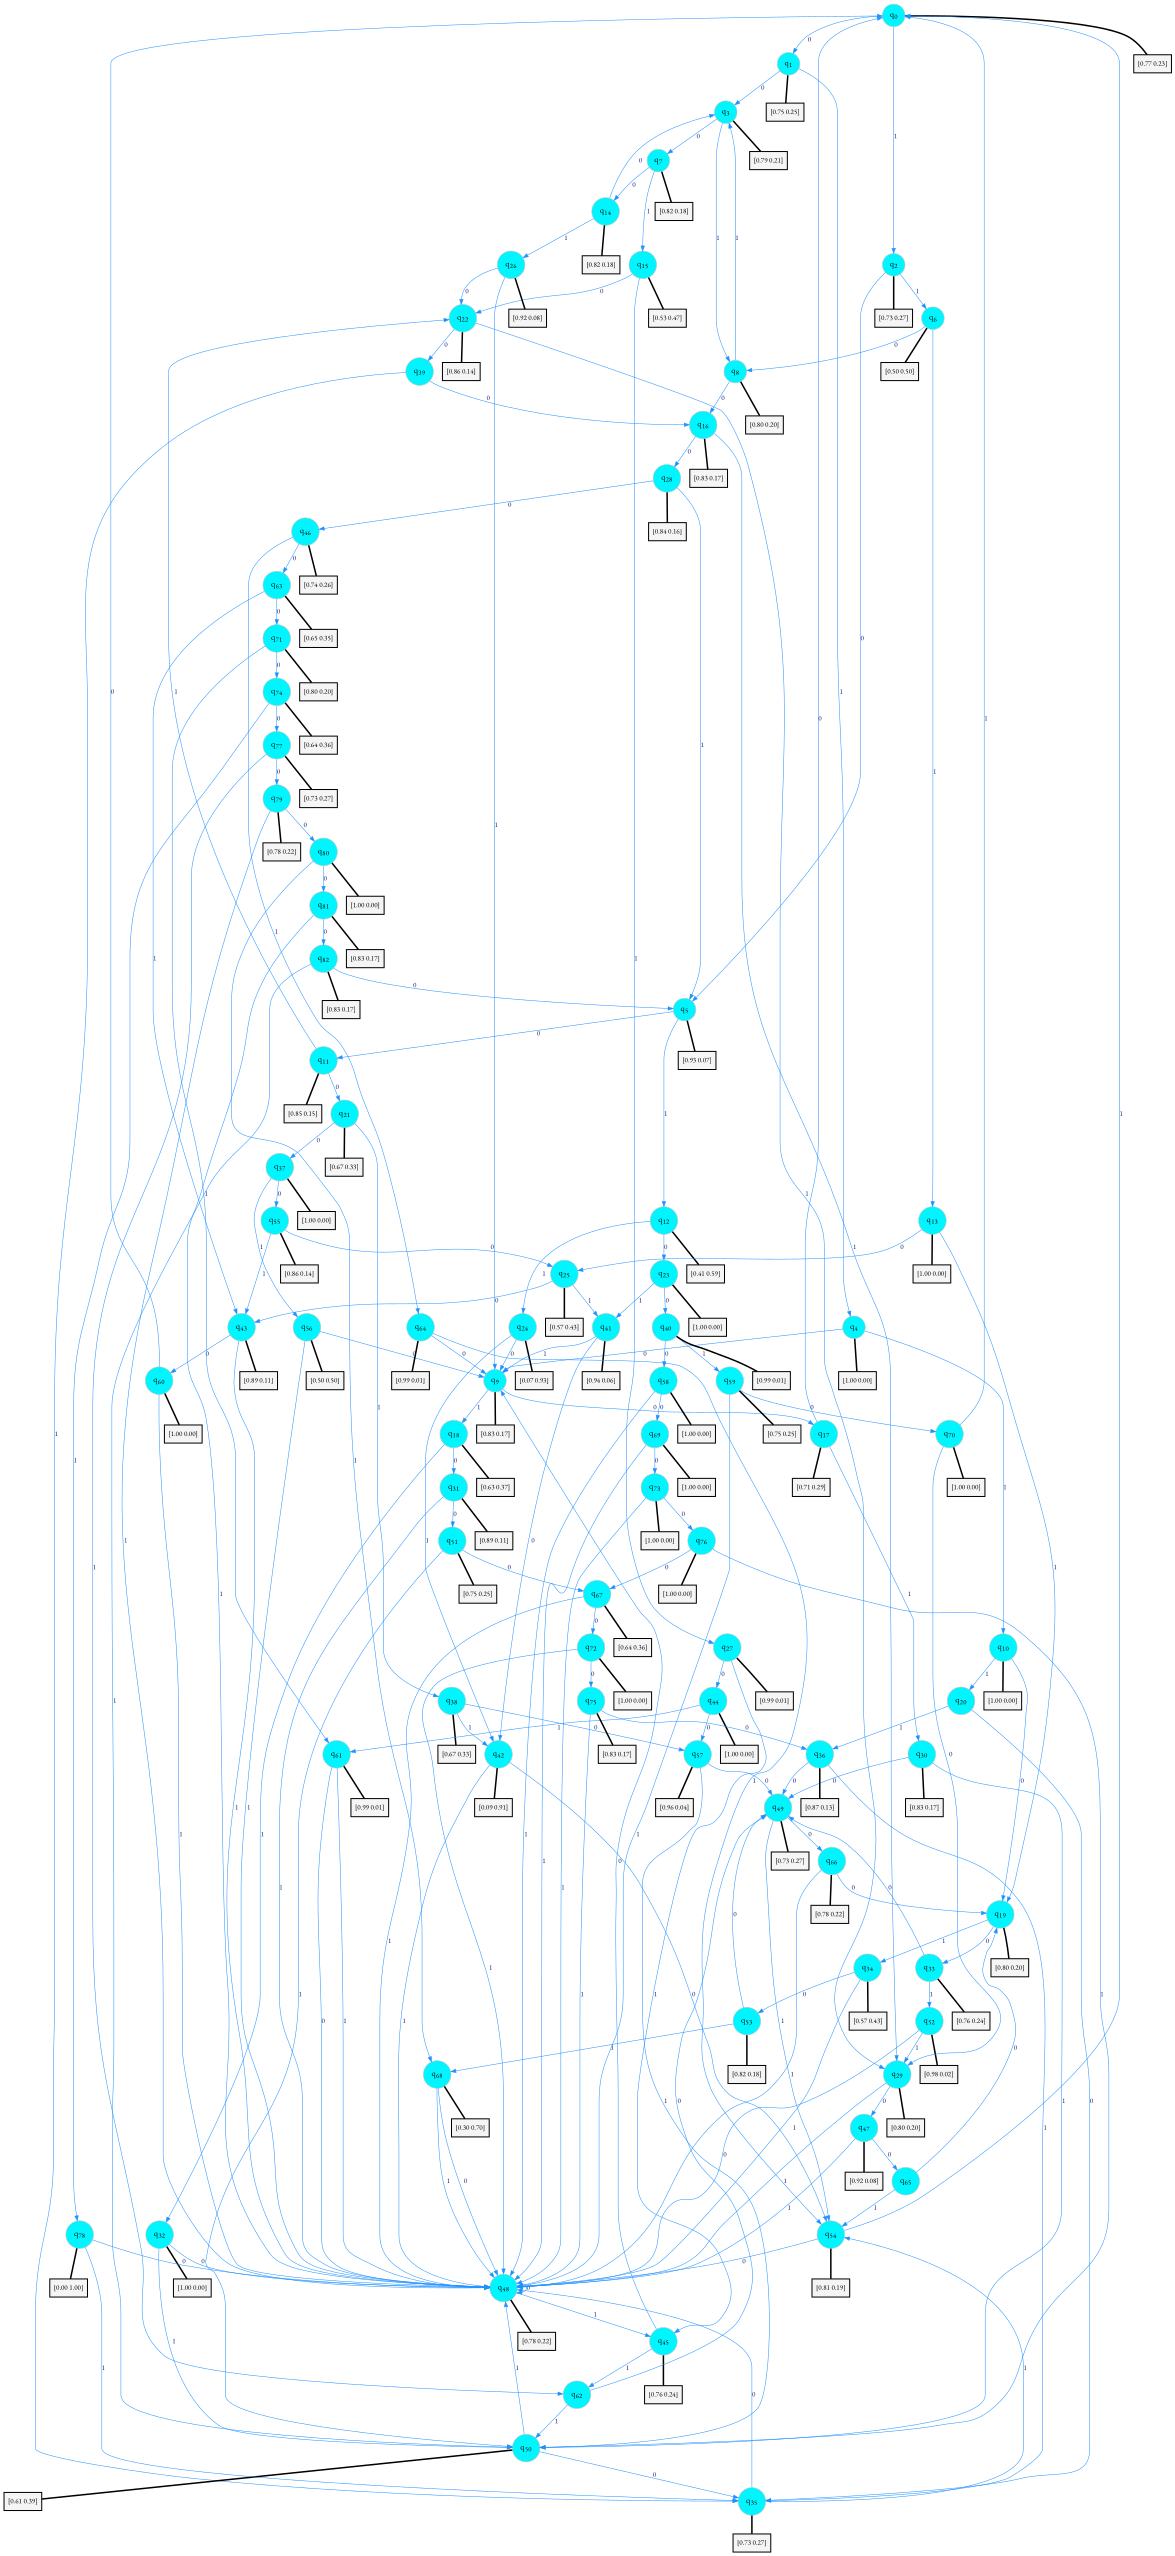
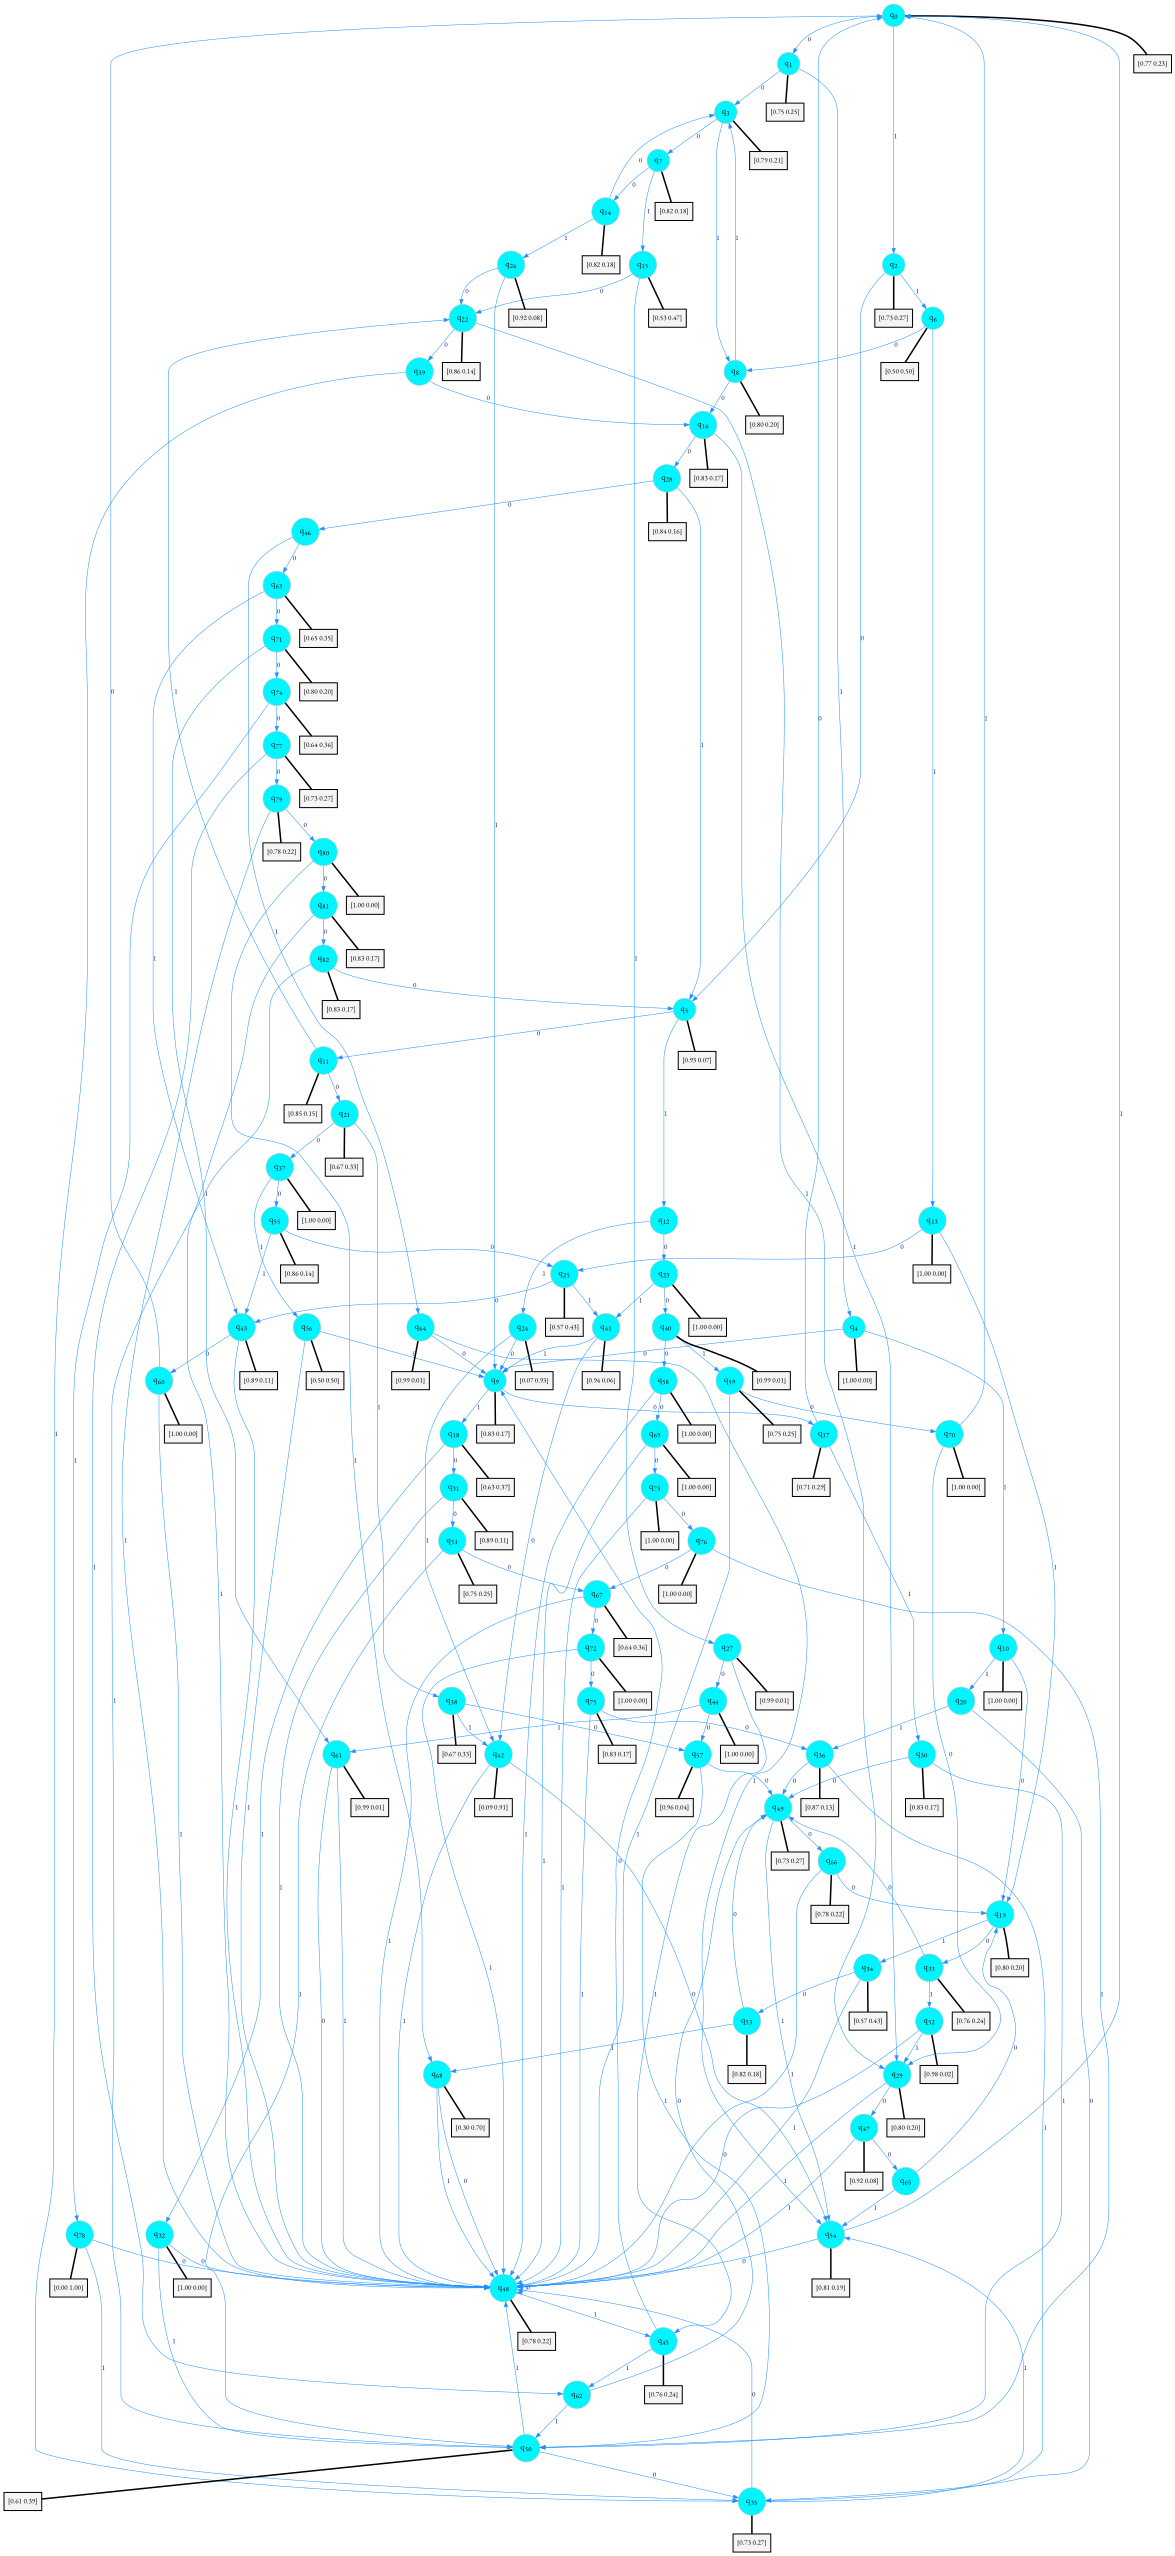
node "[0.74 0.26]": removed
node "[0.41 0.59]": removed
